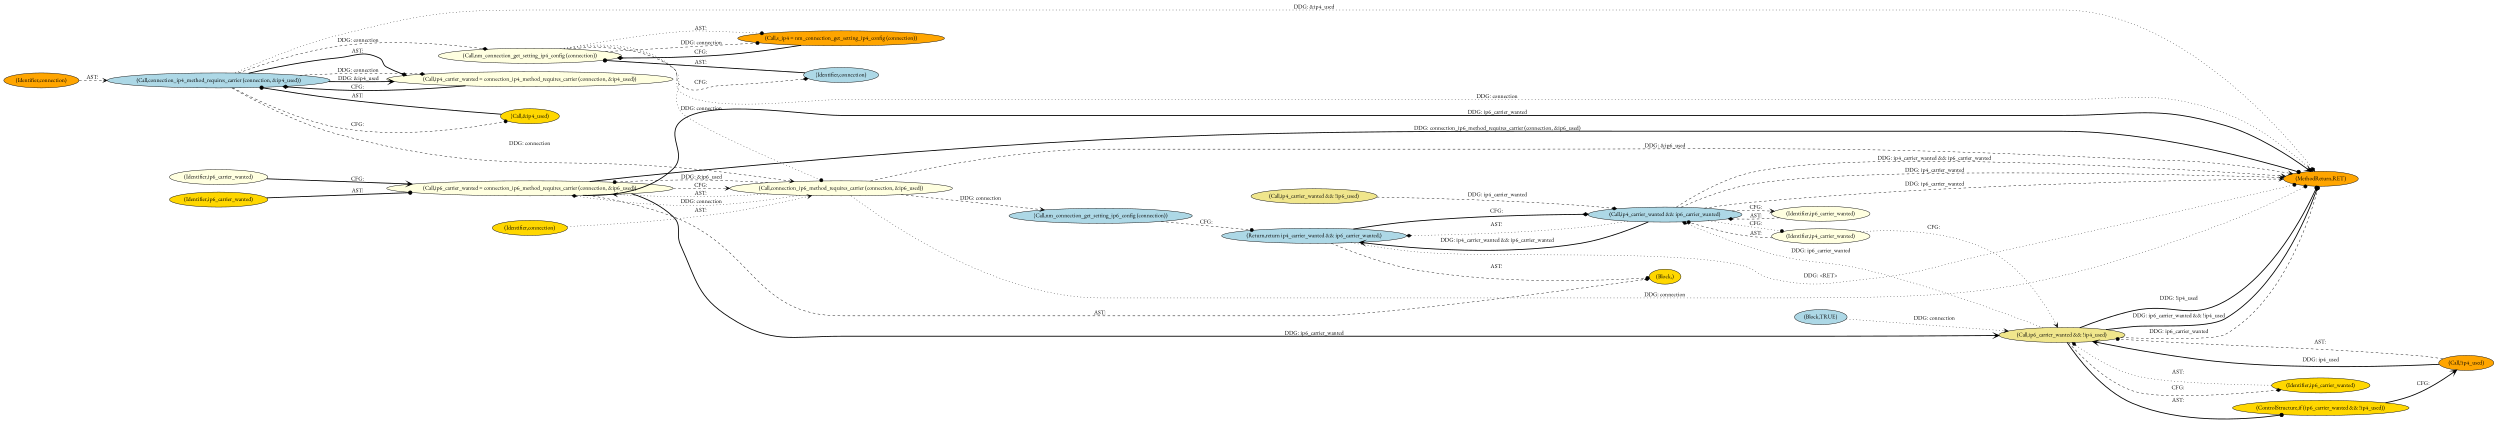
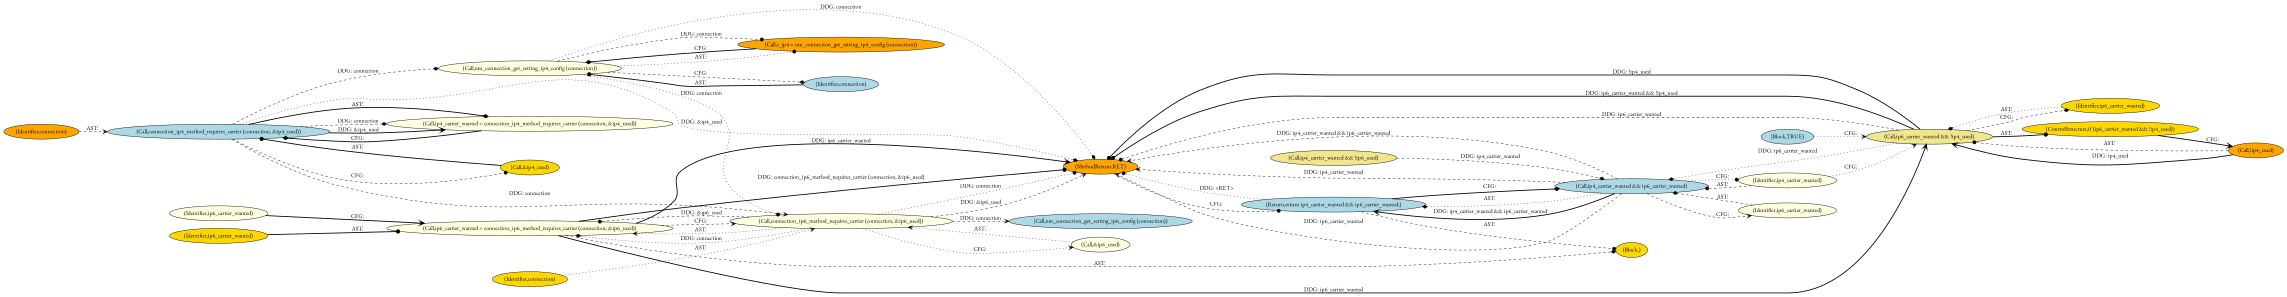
edge "(Call,nm_connection_get_setting_ip6_config (connection))" -> "(Return,return ip4_carrier_wanted && ip6_carrier_wanted;)": now "(MethodReturn,RET)" -> "(Return,return ip4_carrier_wanted && ip6_carrier_wanted;)"
node "(Call,&ip6_used)": added
edge "(Block,TRUE)" -> "(Call,ip6_carrier_wanted && !ip4_used)": label "DDG: connection" -> "CFG: "
